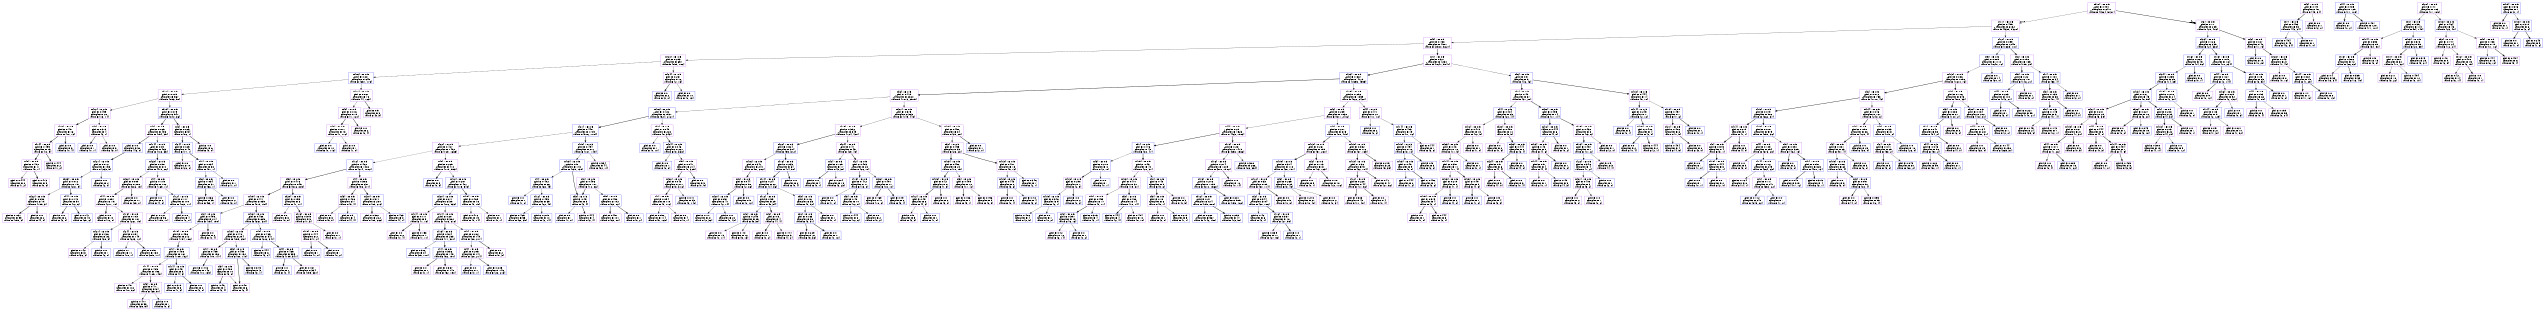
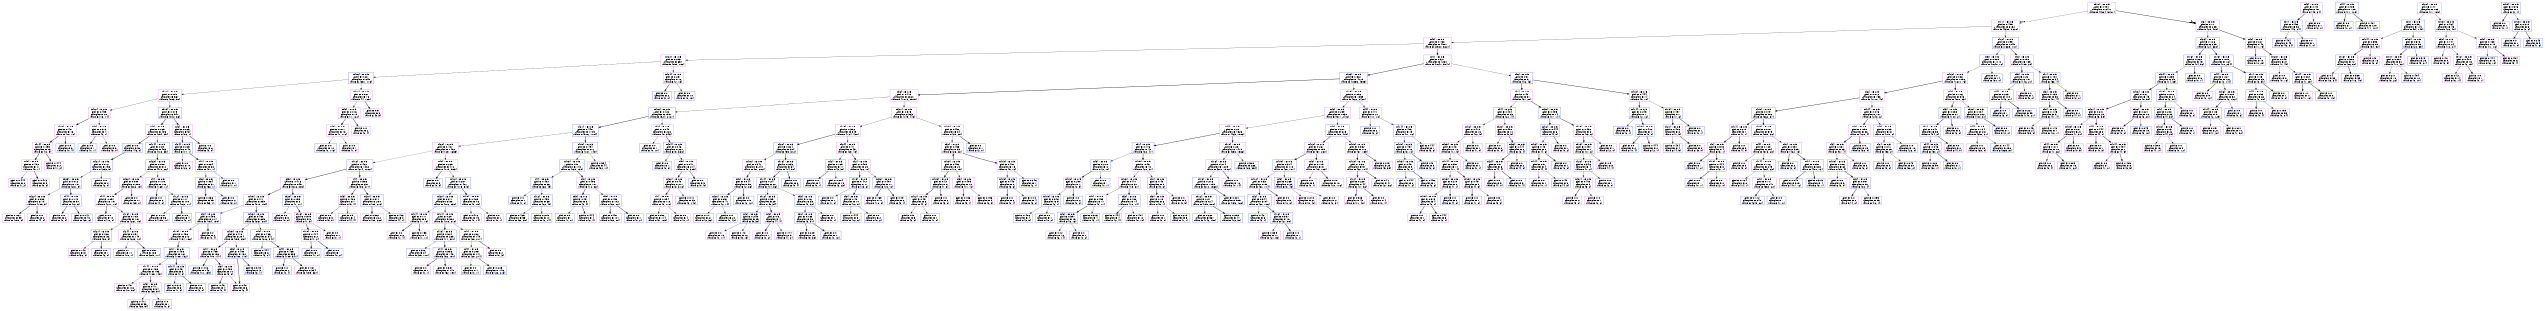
edge "X[13] <= 0.5 gini = 0.21 samples = 45 value = [8, 59]" -> "X[1] <= 0.5 gini = 0.208 samples = 23 value = [4, 30]": now "X[15] <= 0.5 gini = 0.278 samples = 24 value = [6, 30]" -> "X[1] <= 0.5 gini = 0.208 samples = 23 value = [4, 30]"
edge "X[2] <= 0.5 gini = 0.495 samples = 33 value = [23, 28]" -> "X[13] <= 0.5 gini = 0.496 samples = 20 value = [18, 15]": reversed
edge "X[13] <= 0.5 gini = 0.5 samples = 173 value = [135, 135]" -> "X[3] <= 0.5 gini = 0.49 samples = 5 value = [3, 4]": now "X[13] <= 0.5 gini = 0.5 samples = 173 value = [135, 135]" -> "X[0] <= 0.5 gini = 0.496 samples = 107 value = [72, 86]"
node "X[5] <= 0.5 gini = 0.476 samples = 845 value = [516, 805]": label "X[5] <= 0.5 gini = 0.476 samples = 845 value = [516, 805]" -> "X[5] <= 0.5 value = 0.476 samples = 845 value = [516, 805]"
edge "X[13] <= 0.5 gini = 0.375 samples = 3 value = [1, 3]" -> "X[15] <= 0.5 gini = 0.444 samples = 2 value = [1, 2]": added
node "gini = 0.097 samples = 138 value = [205, 11]": label "gini = 0.097 samples = 138 value = [205, 11]" -> "gini = 0.097 value = 138 value = [205, 11]"
edge "X[7] <= 0.5 gini = 0.455 samples = 152 value = [79, 147]" -> "X[3] <= 0.5 gini = 0.498 samples = 10 value = [9, 8]": added
